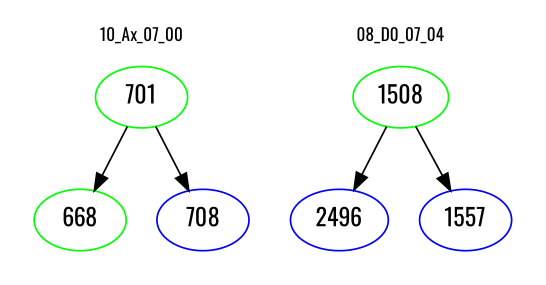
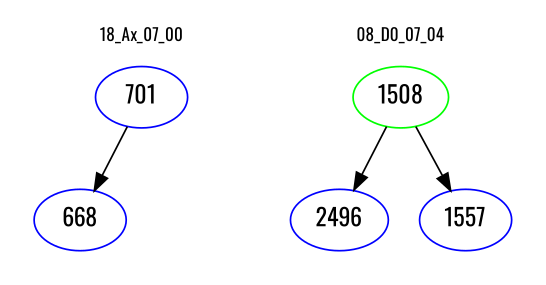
cluster "10_Ax_07_00": label "10_Ax_07_00" -> "18_Ax_07_00"
node "701": color green -> blue
node "668": color green -> blue
node "708": removed
